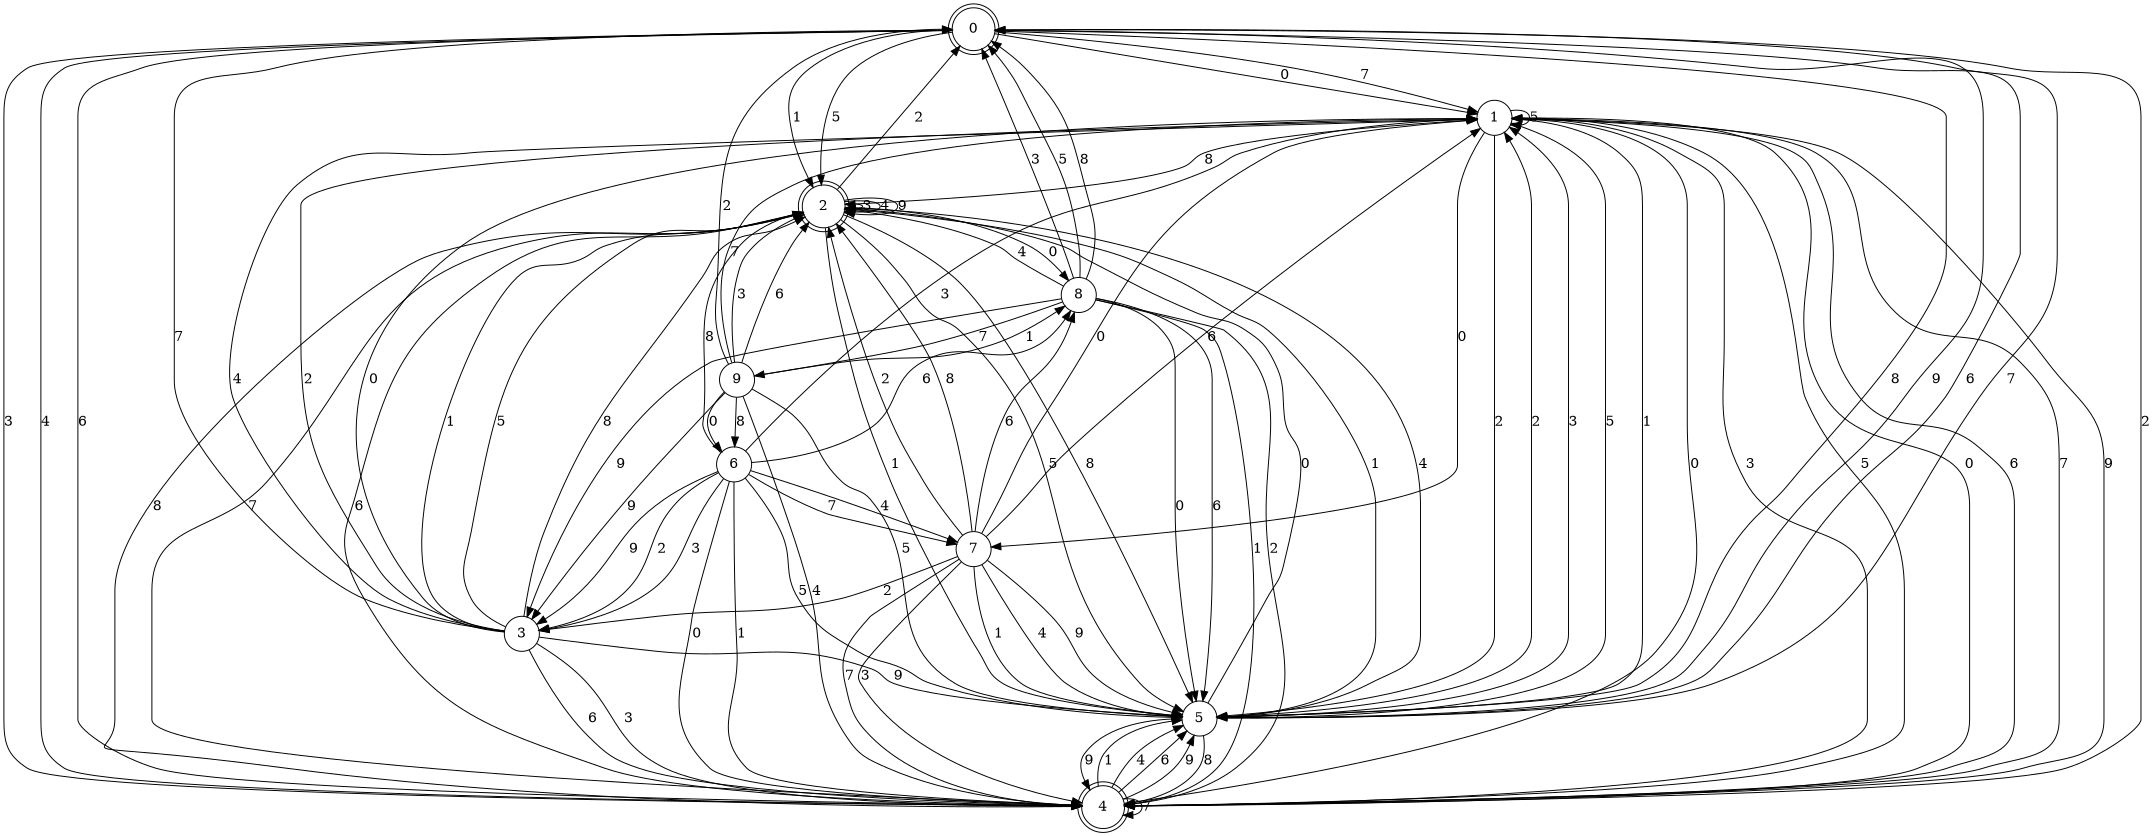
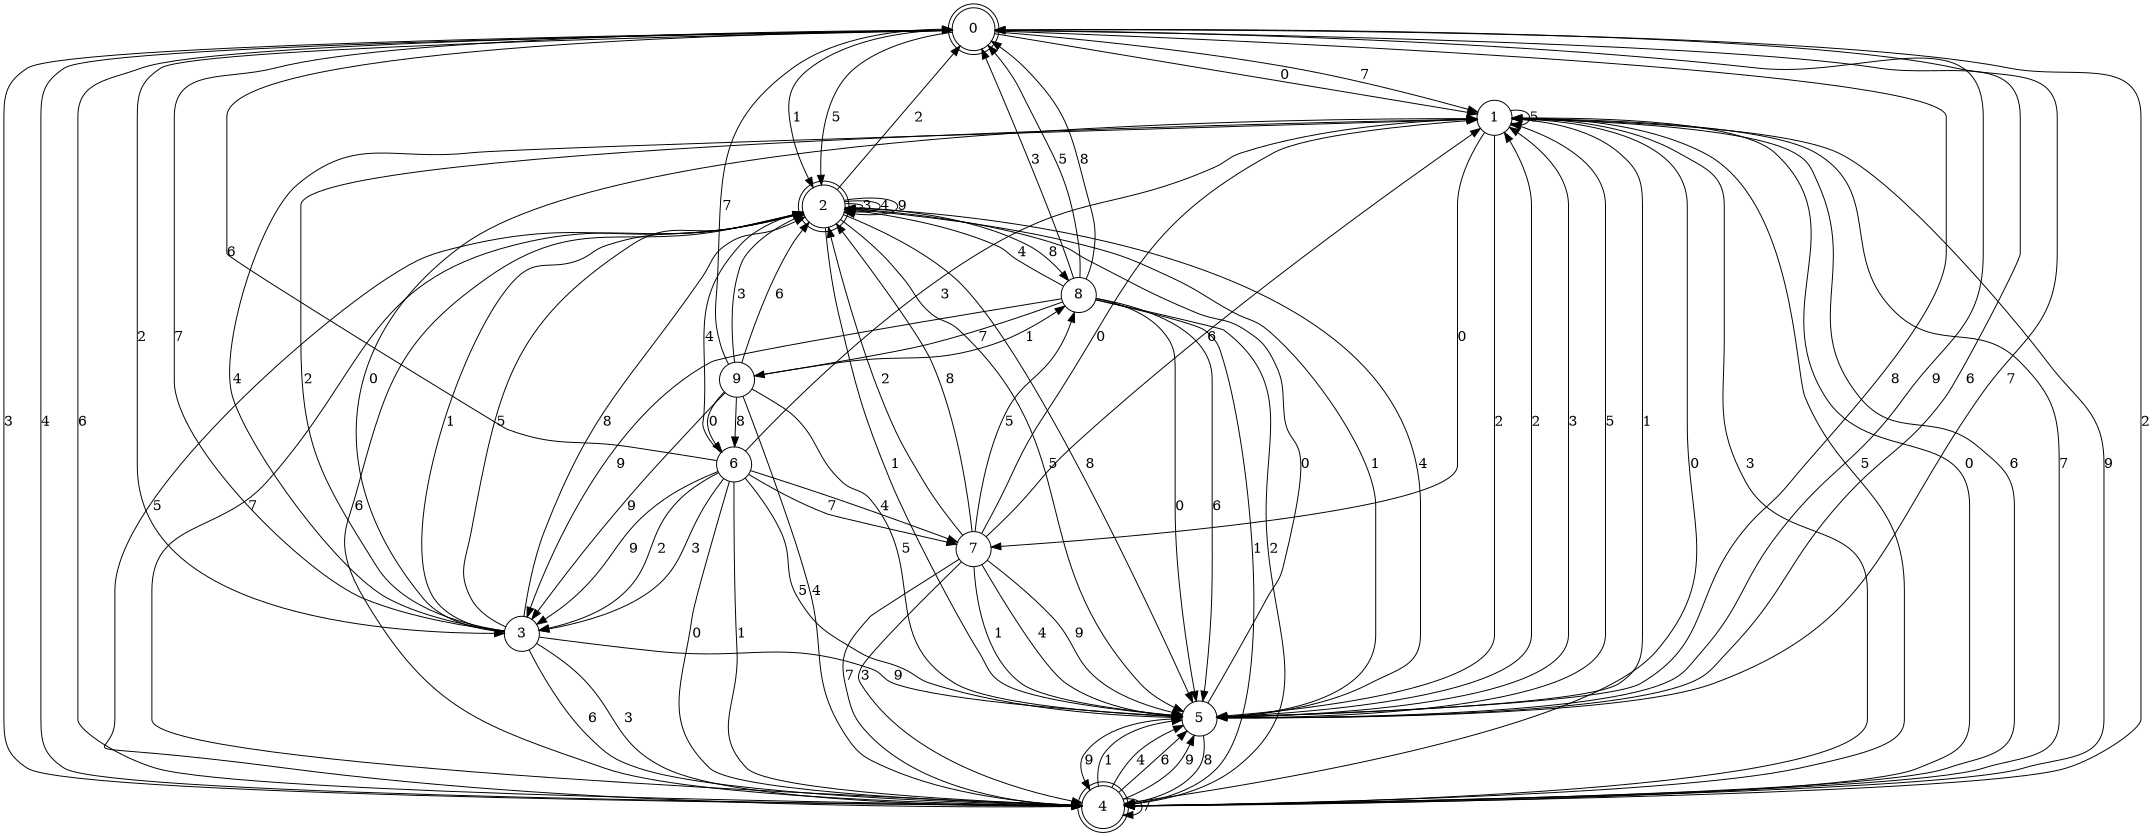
edge "9" -> "1": removed, label "7"
edge "1" -> "2": removed, label "8"
edge "9" -> "0": label "2" -> "7"
edge "2" -> "8": label "0" -> "8"
edge "6" -> "2": label "8" -> "4"
edge "6" -> "8": now "6" -> "0"
edge "7" -> "8": label "6" -> "5"
edge "4" -> "2": label "8" -> "5"
edge "7" -> "3": now "0" -> "3"
